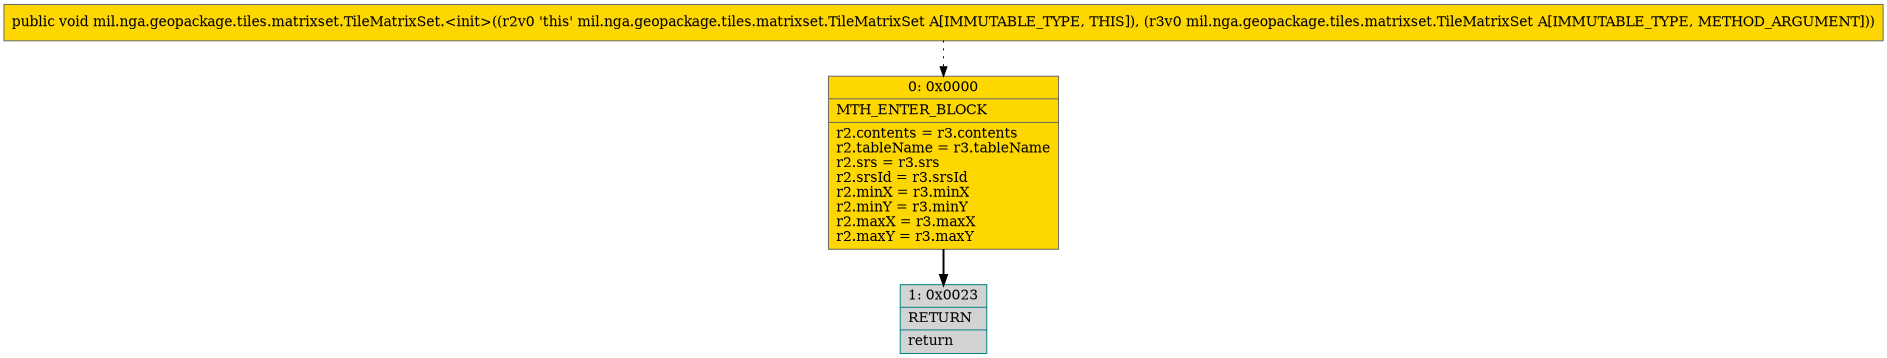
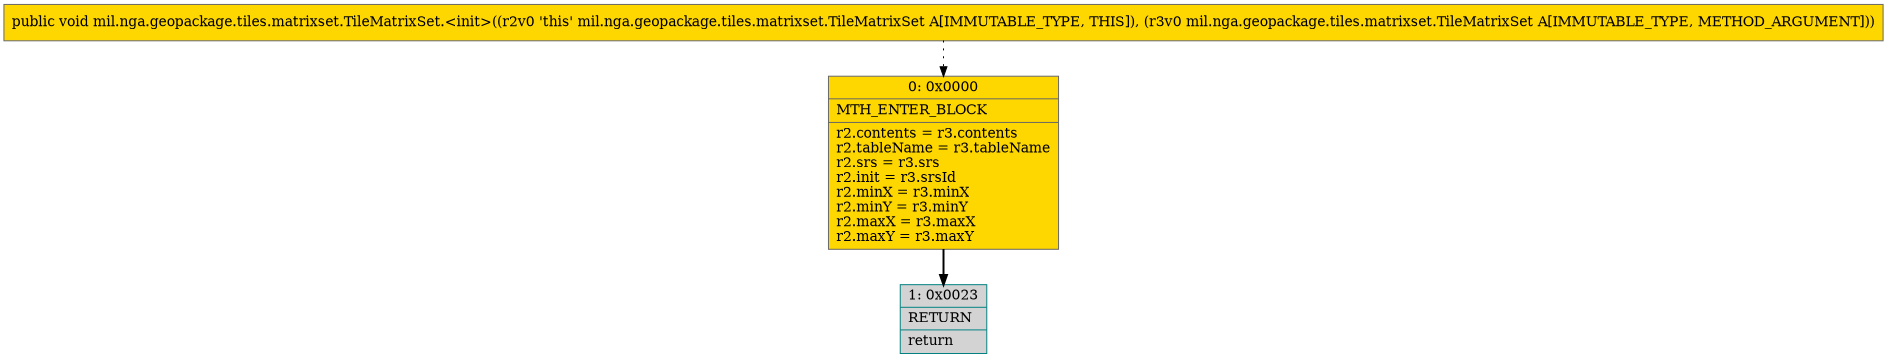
node "0: 0x0000": text "r2.srsId = r3.srsId" -> "r2.init = r3.srsId"
